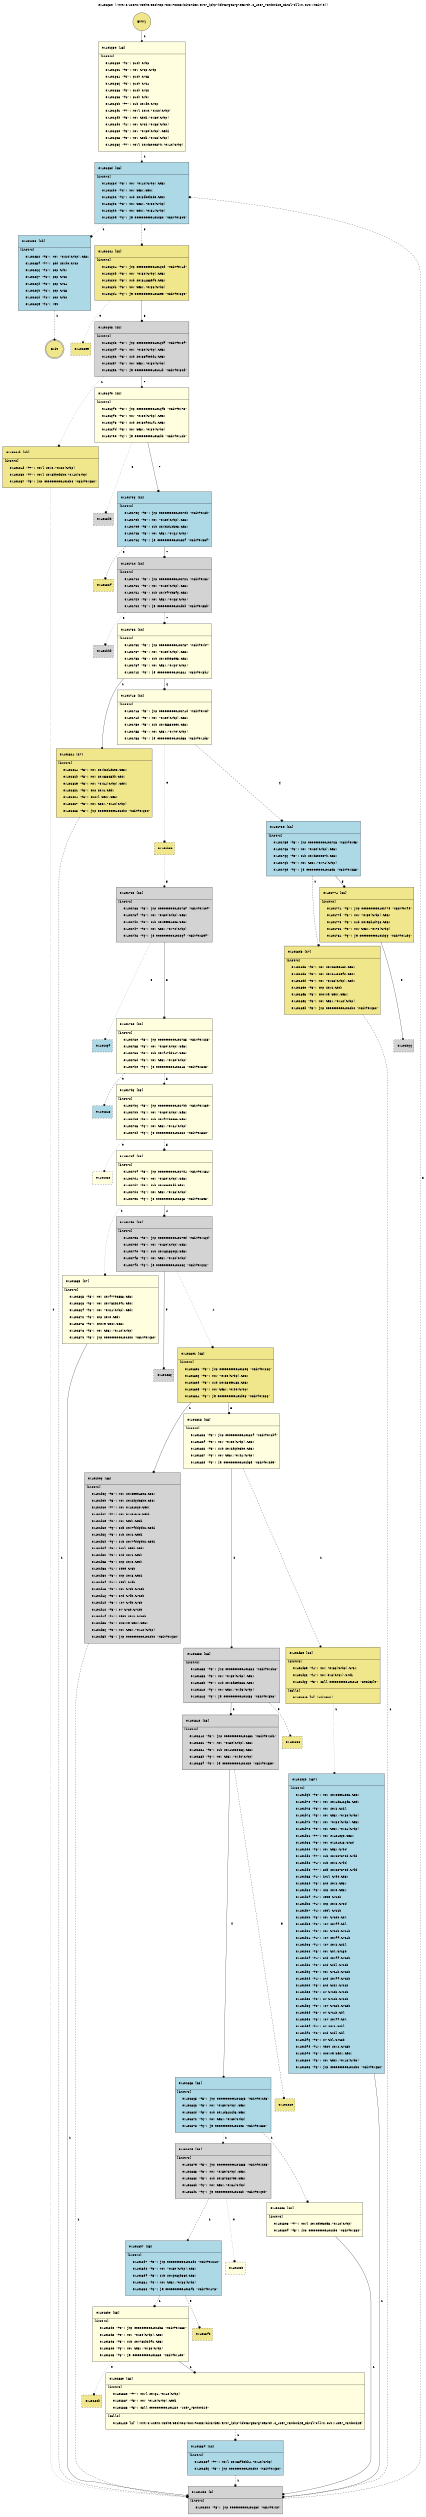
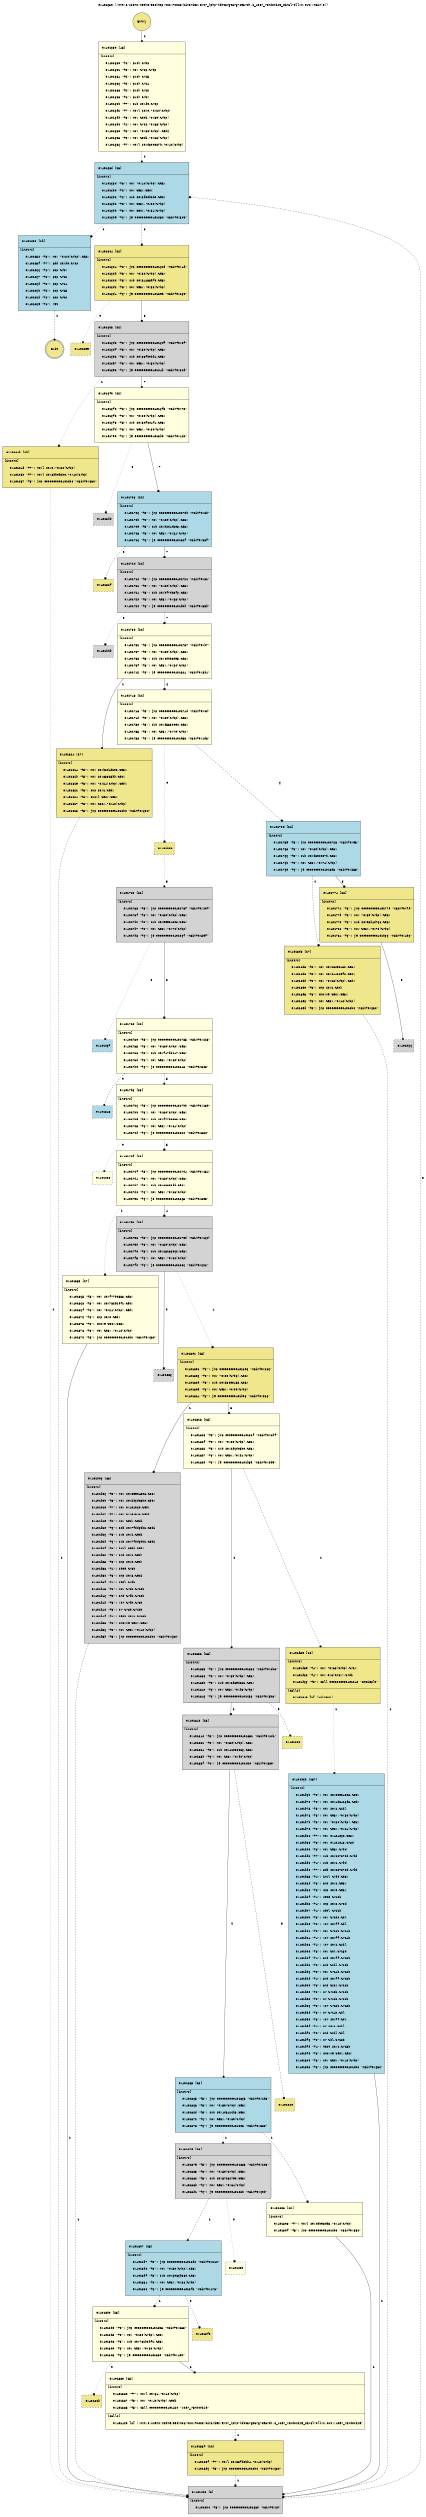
node "0x401a8f [12]": fillcolor lightblue -> khaki
